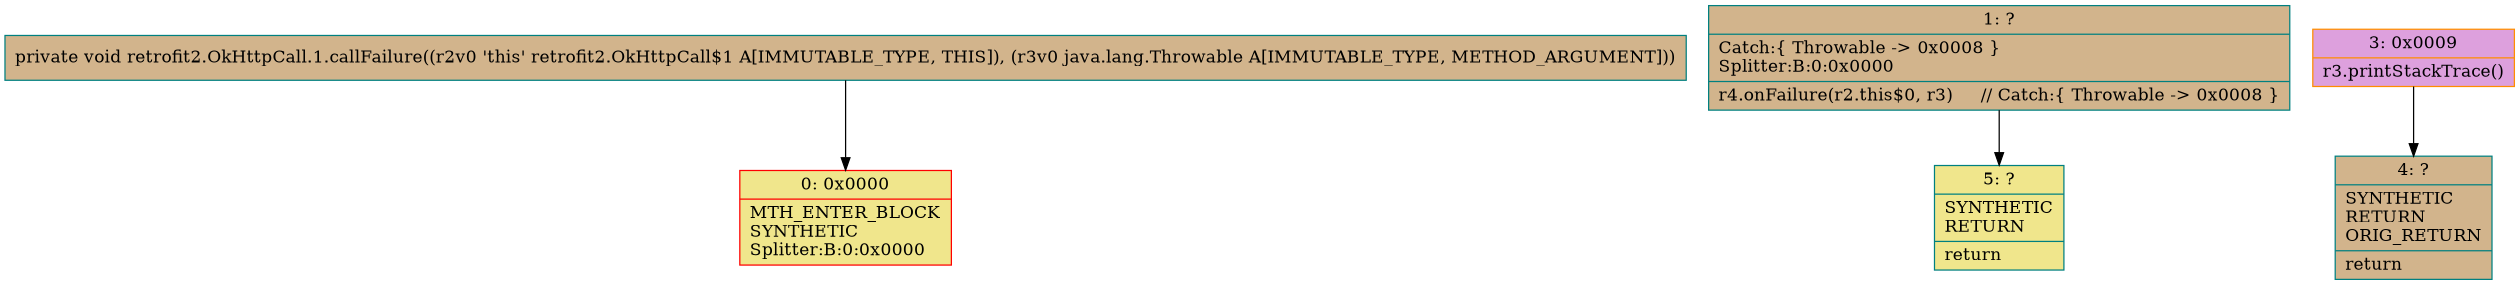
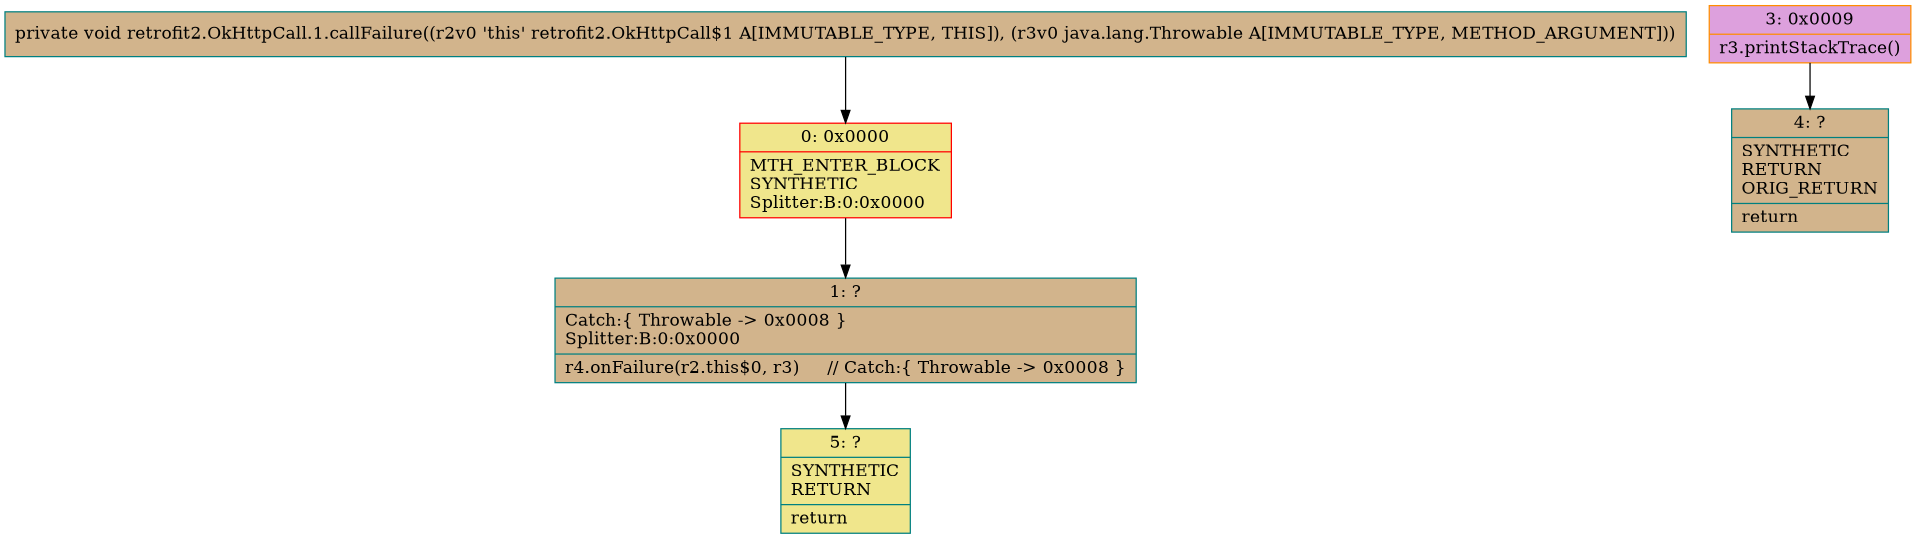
edge "0: 0x0000" -> "1: ?": added
